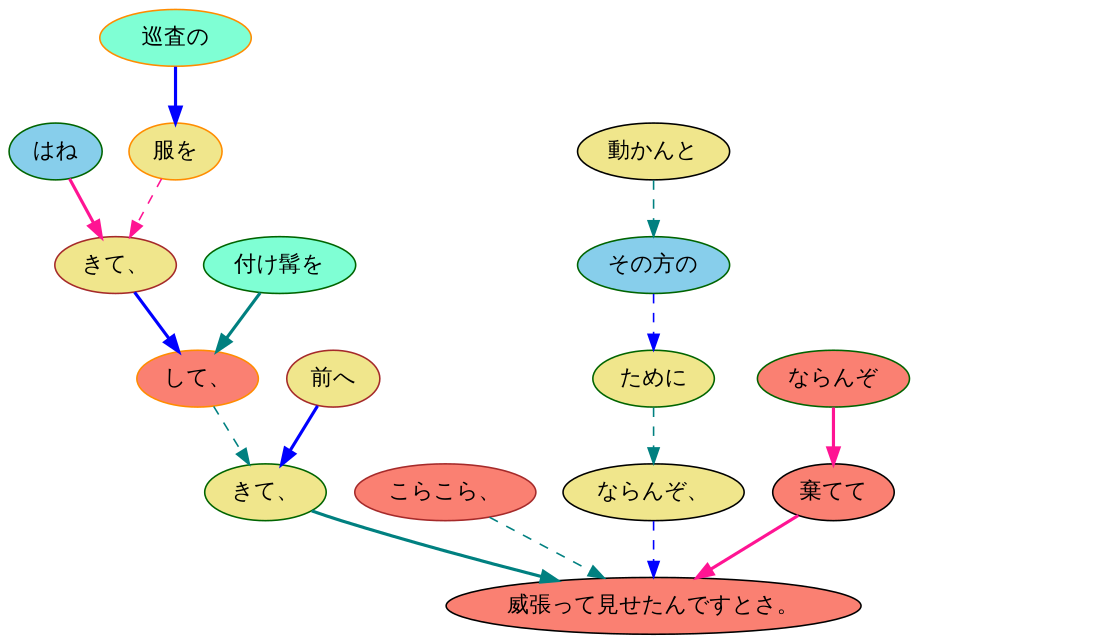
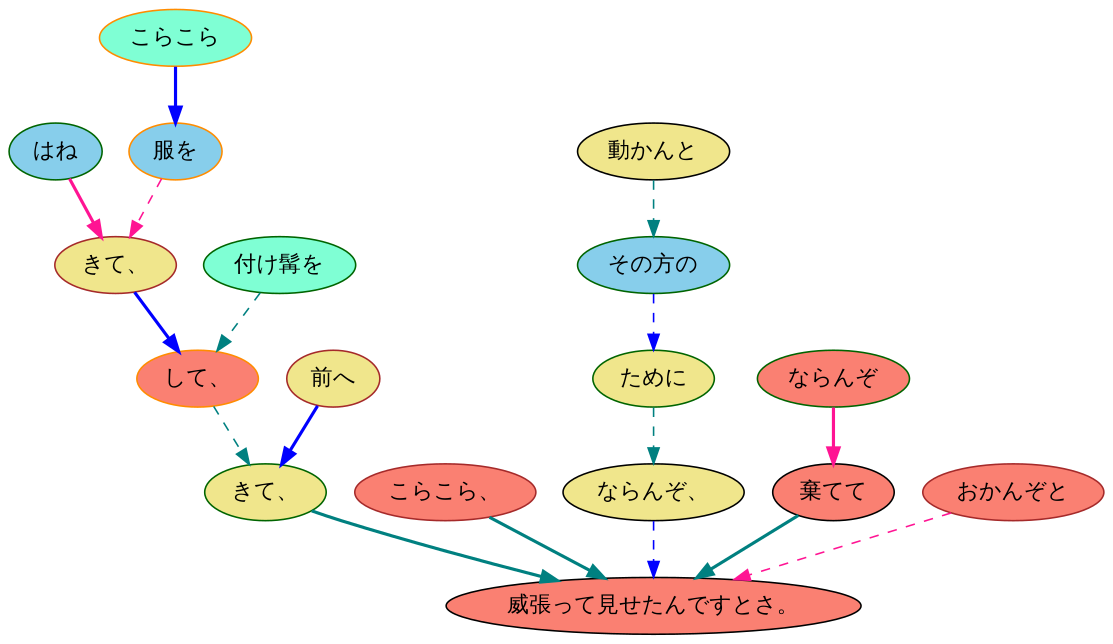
node "巡査の": label "巡査の" -> "こらこら"
node "服を": fillcolor khaki -> skyblue
edge "付け髯を" -> "して、": style bold -> dashed
node "おかんぞと": added
edge "棄てて" -> "威張って見せたんですとさ。": color deeppink -> teal
edge "こらこら、" -> "威張って見せたんですとさ。": style dashed -> bold
